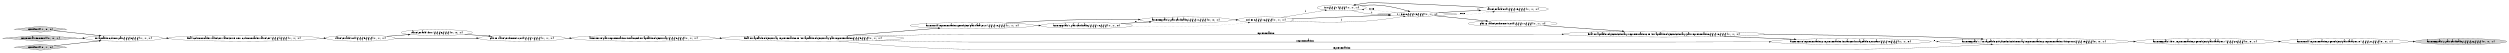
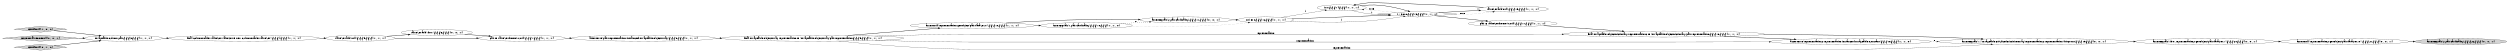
edge "assertEquals(1,pair.cardinality)@@@10@@@['1', '1', '0']" -> "assertEquals(2,pair.cardinality)@@@11@@@['0', '0', '1']": style bold -> dashed
